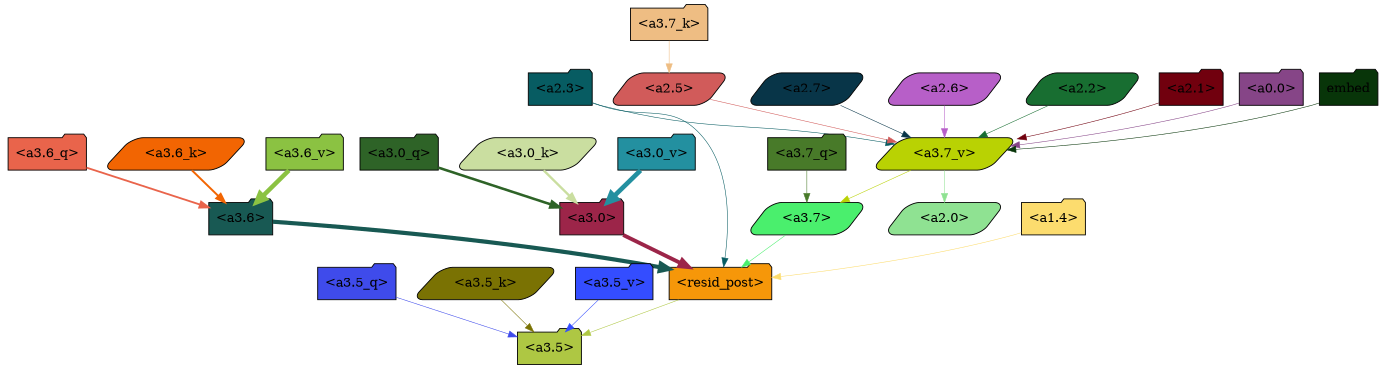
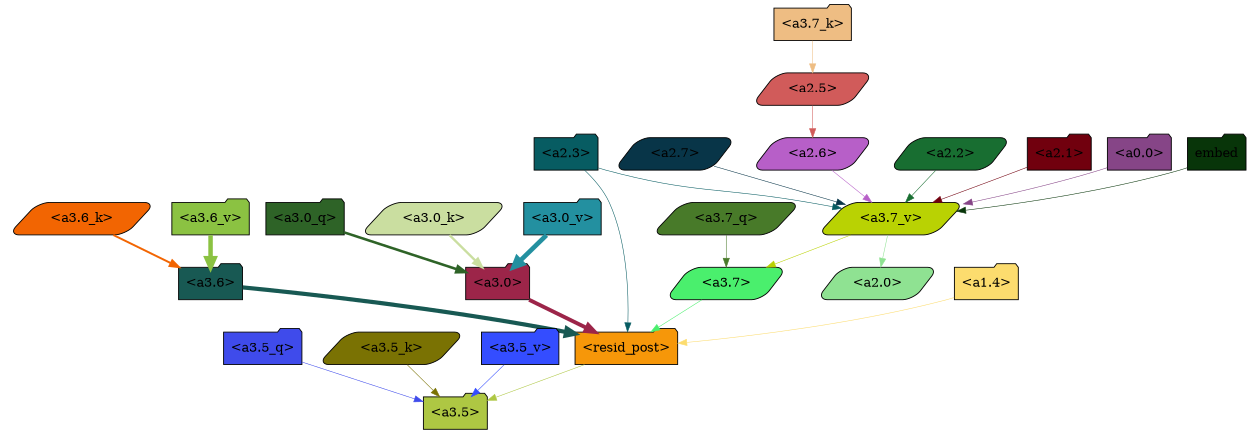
edge "<a2.5>" -> "<a3.7_v>": now "<a2.5>" -> "<a2.6>"
node "<a3.6_q>": removed
node "<a3.7_q>": shape folder -> parallelogram
